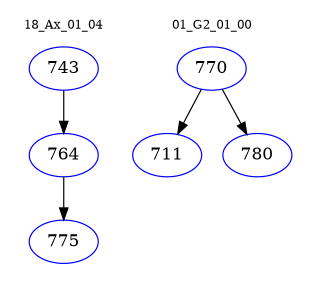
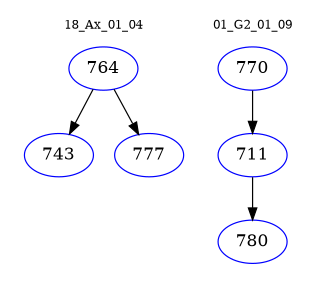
cluster "01_G2_01_00": label "01_G2_01_00" -> "01_G2_01_09"
edge "743" -> "764": reversed
edge "770" -> "780": now "711" -> "780"
node "775": label "775" -> "777"
